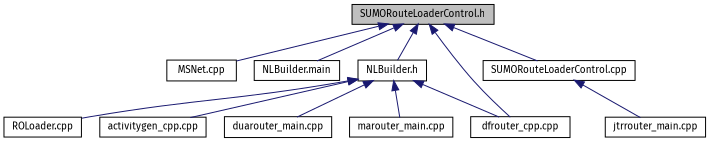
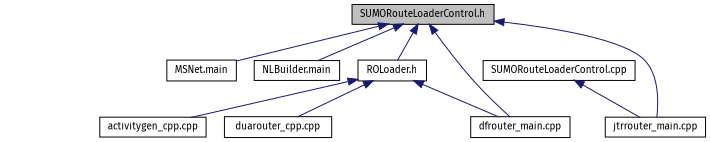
edge "SUMORouteLoaderControl.cpp" -> "SUMORouteLoaderControl.h": now "jtrrouter_main.cpp" -> "SUMORouteLoaderControl.h"
node "MSNet.cpp": label "MSNet.cpp" -> "MSNet.main"
node "NLBuilder.h": label "NLBuilder.h" -> "ROLoader.h"
node "ROLoader.cpp": removed
node "duarouter_main.cpp": label "duarouter_main.cpp" -> "duarouter_cpp.cpp"
node "marouter_main.cpp": removed
node "dfrouter_cpp.cpp": label "dfrouter_cpp.cpp" -> "dfrouter_main.cpp"
